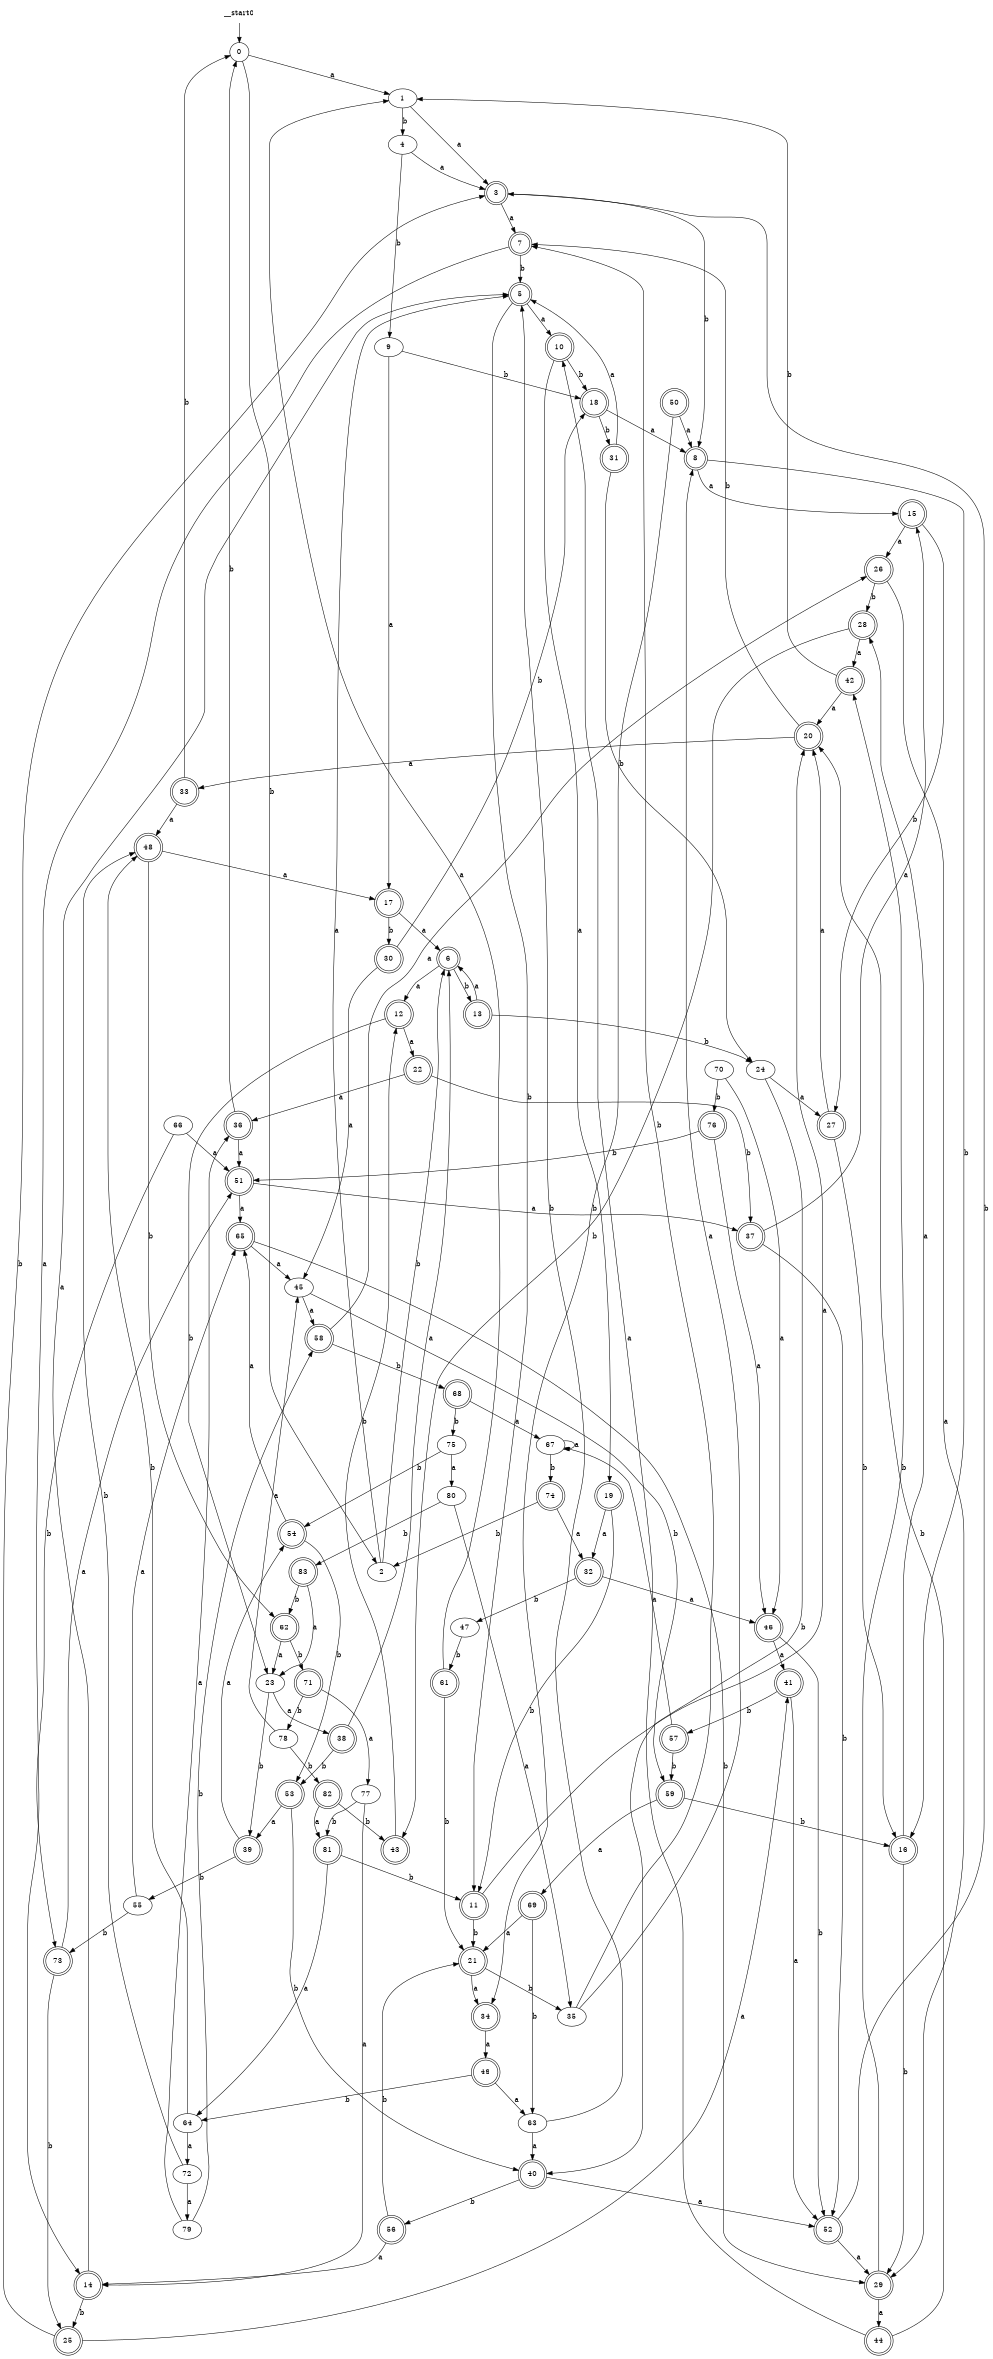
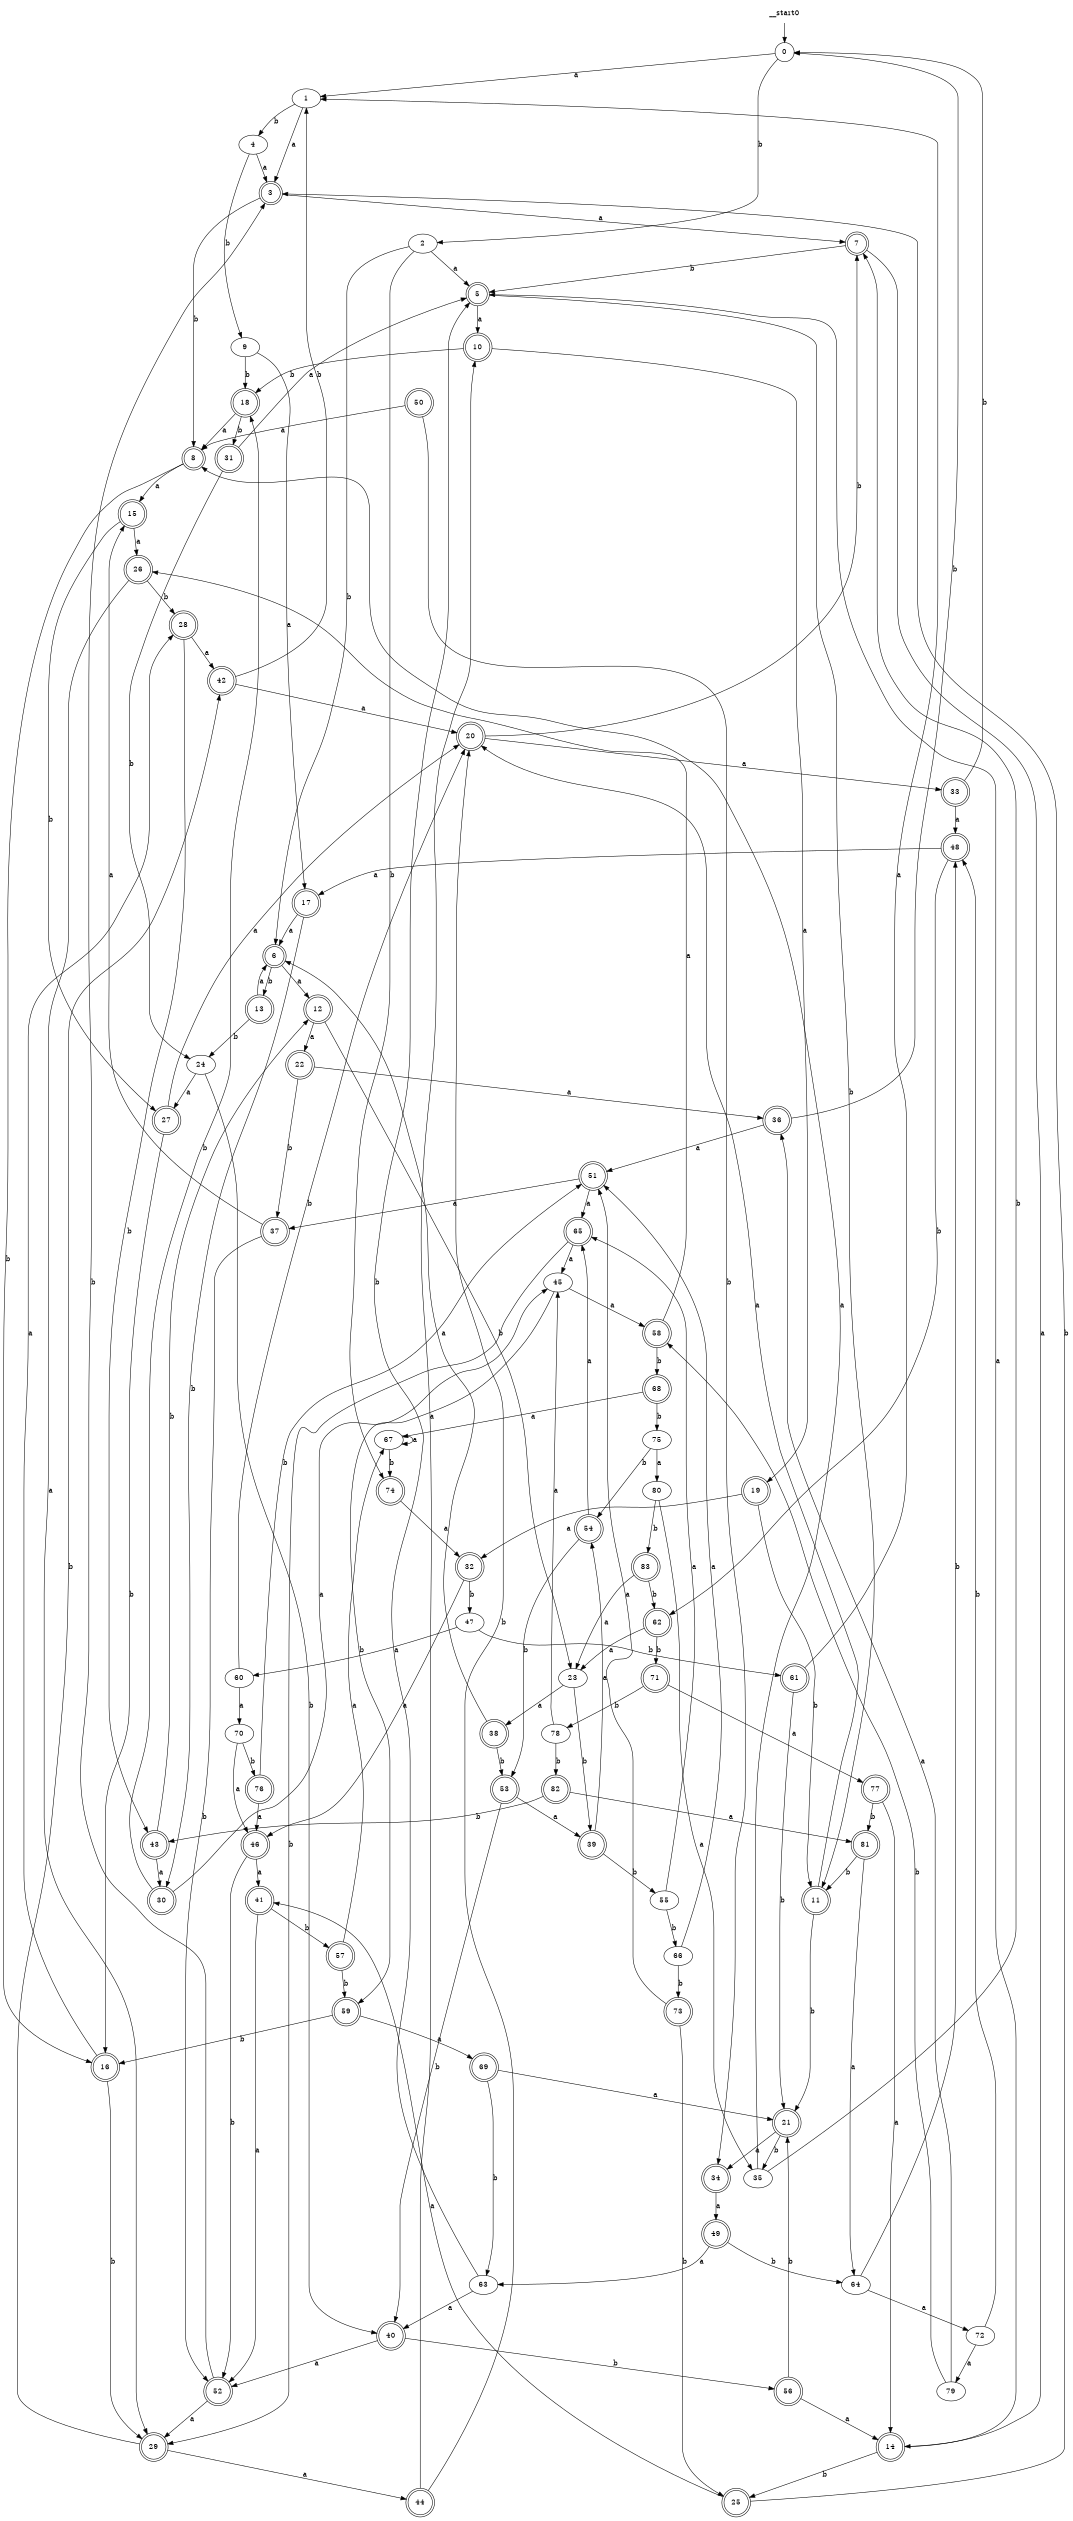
edge "74" -> "2": reversed
node "60": added
node "77": shape ellipse -> doublecircle
edge "43" -> "30": added, label "a"
edge "55" -> "73": now "55" -> "66"
